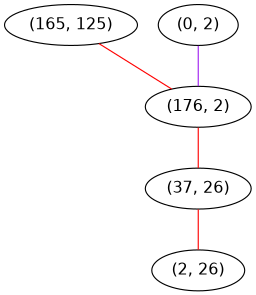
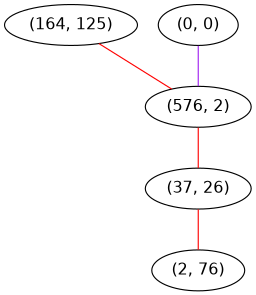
node "(165, 125)": label "(165, 125)" -> "(164, 125)"
node "(0, 2)": label "(0, 2)" -> "(0, 0)"
node "(176, 2)": label "(176, 2)" -> "(576, 2)"
node "(2, 26)": label "(2, 26)" -> "(2, 76)"
